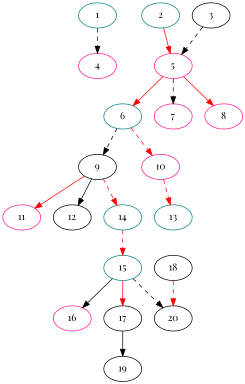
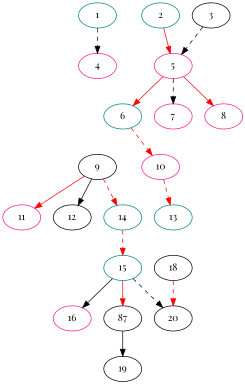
edge "6" -> "9": removed
node "17": label "17" -> "87"
